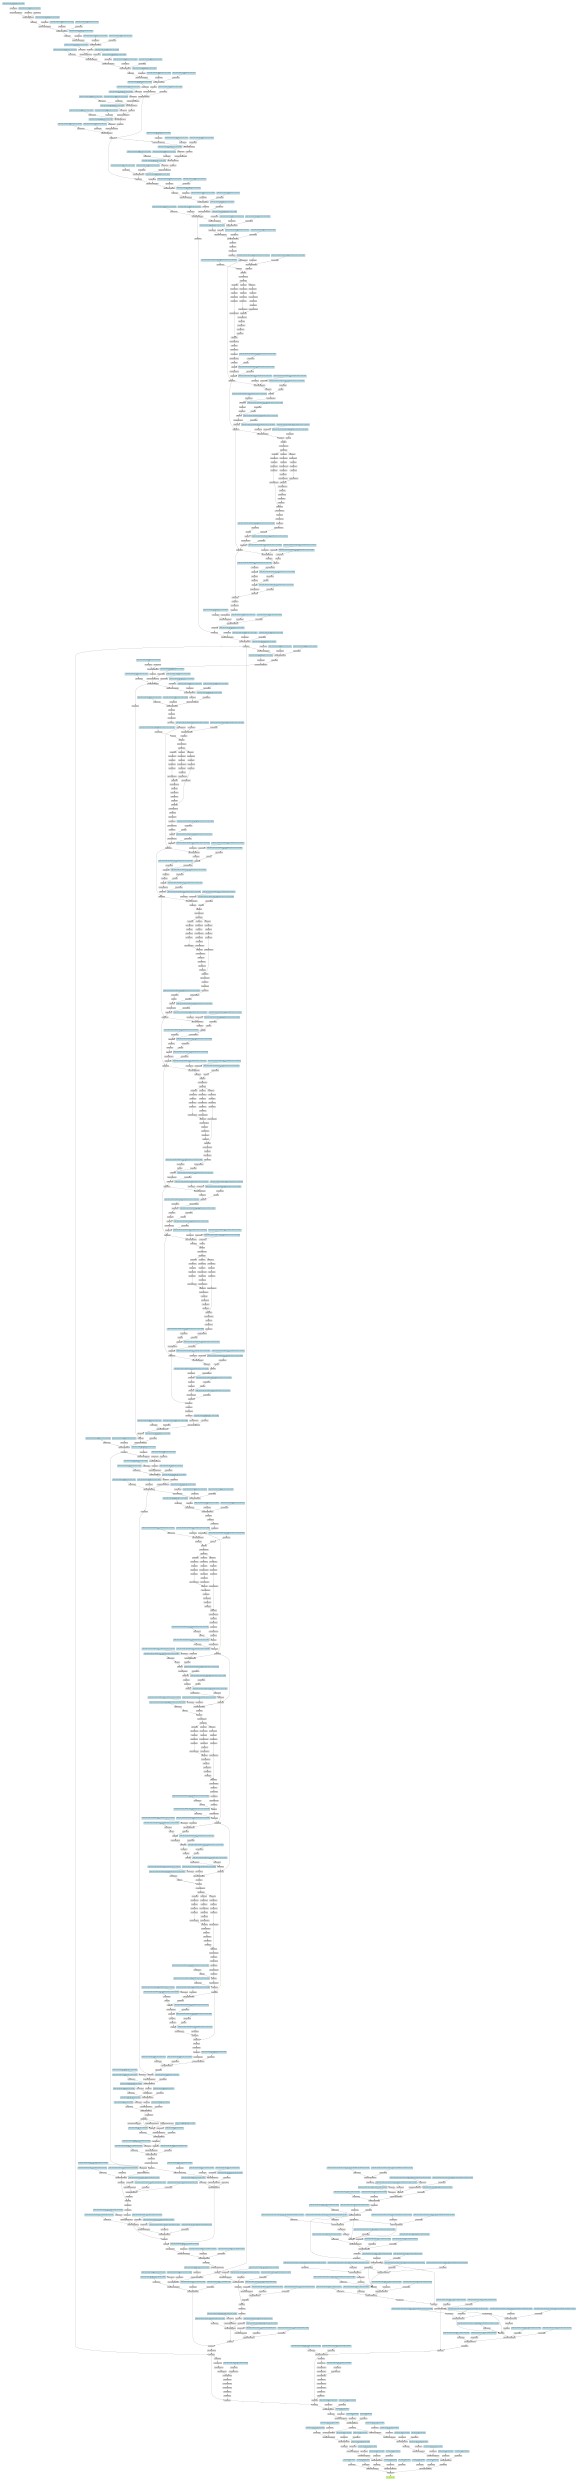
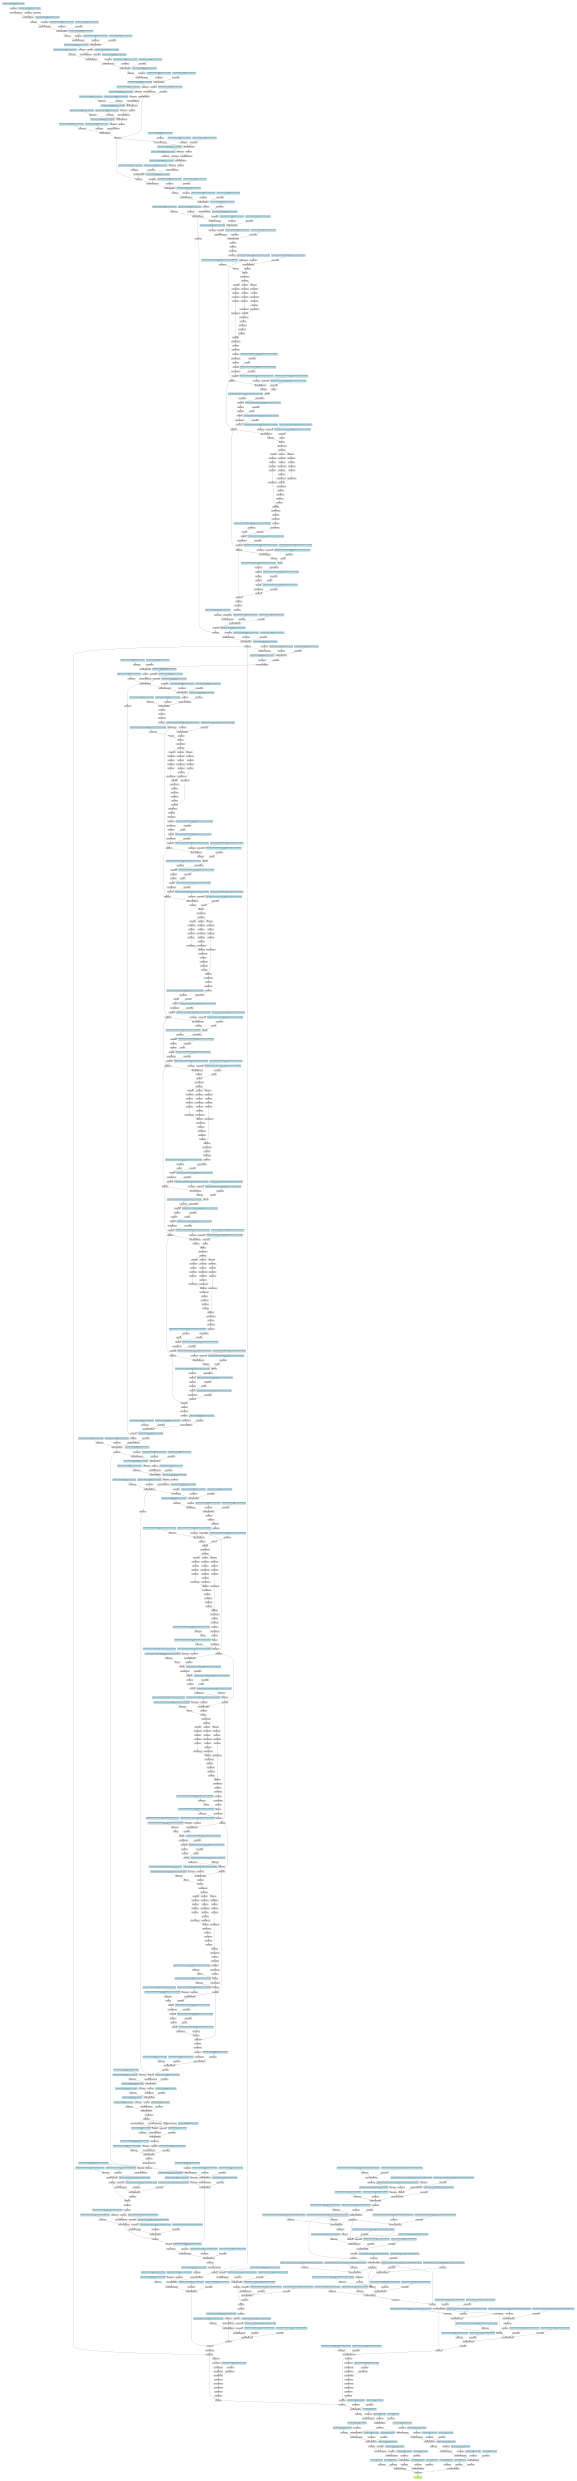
node "image_radar_encoder.fpn.backbone.mv2.3.conv.4.bias (128)": removed
node "image_radar_encoder.fpn.backbone.mv2.5.conv.4.bias (256)": added
node "image_radar_encoder.fpn.backbone.mv2.6.conv.1.bias (576)": added
node "image_radar_encoder.fpn.ghost_5_to_4.shortcut.3.weight (144)": added
